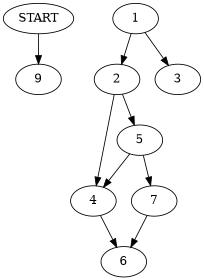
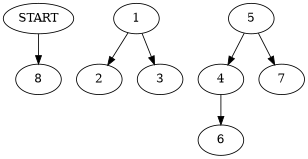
node "9": label "9" -> "8"
edge "2" -> "5": removed
edge "2" -> "4": removed
edge "7" -> "6": removed
